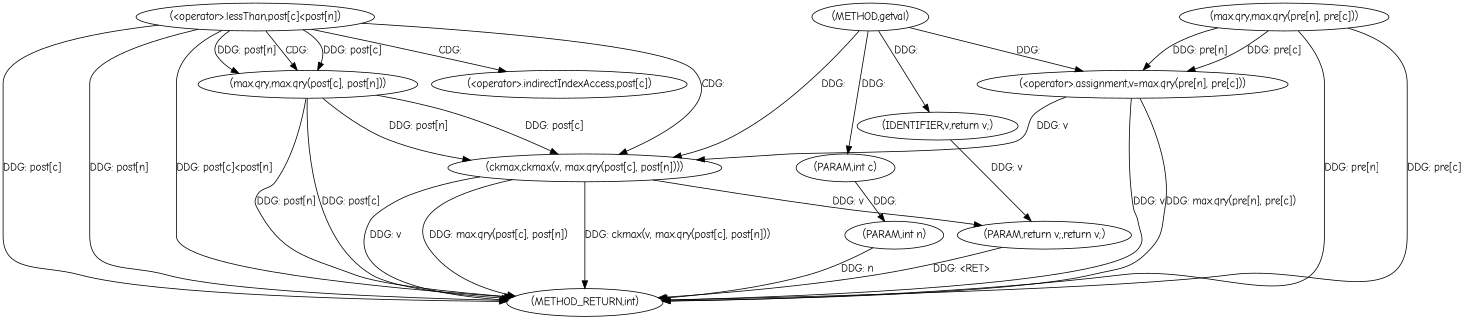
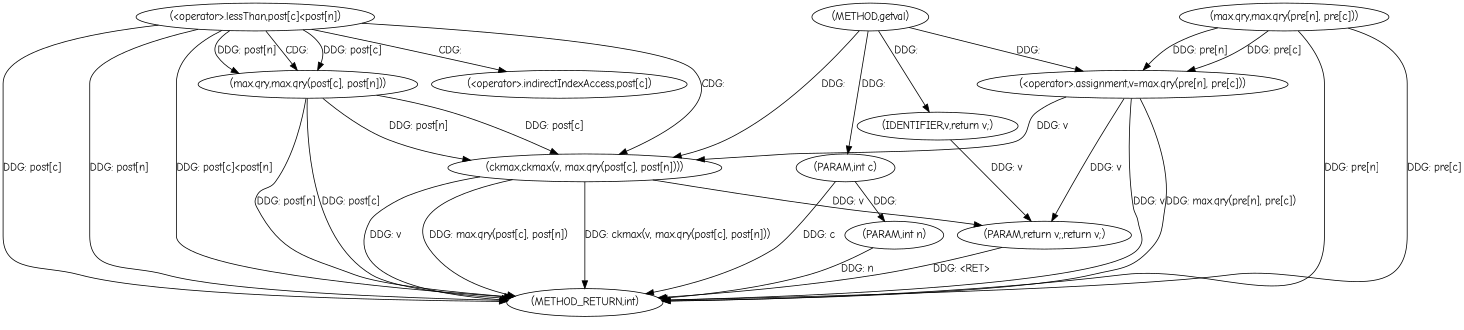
edge "(<operator>.assignment,v=max.qry(pre[n], pre[c]))" -> "(PARAM,return v;,return v;)": added, label "DDG: v"
edge "(PARAM,int c)" -> "(METHOD_RETURN,int)": added, label "DDG: c"
